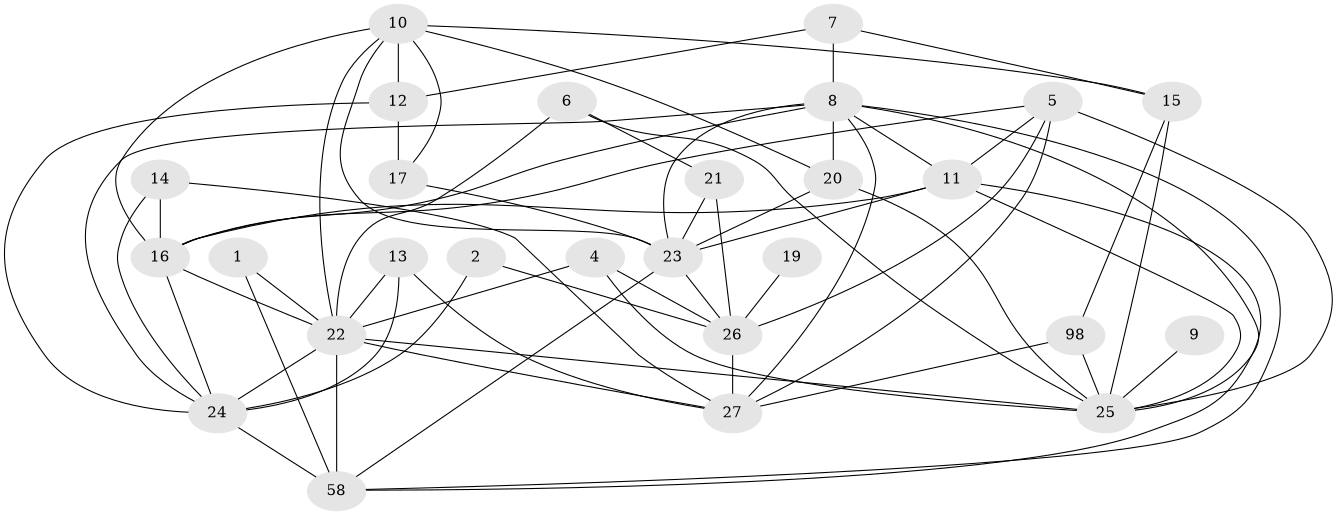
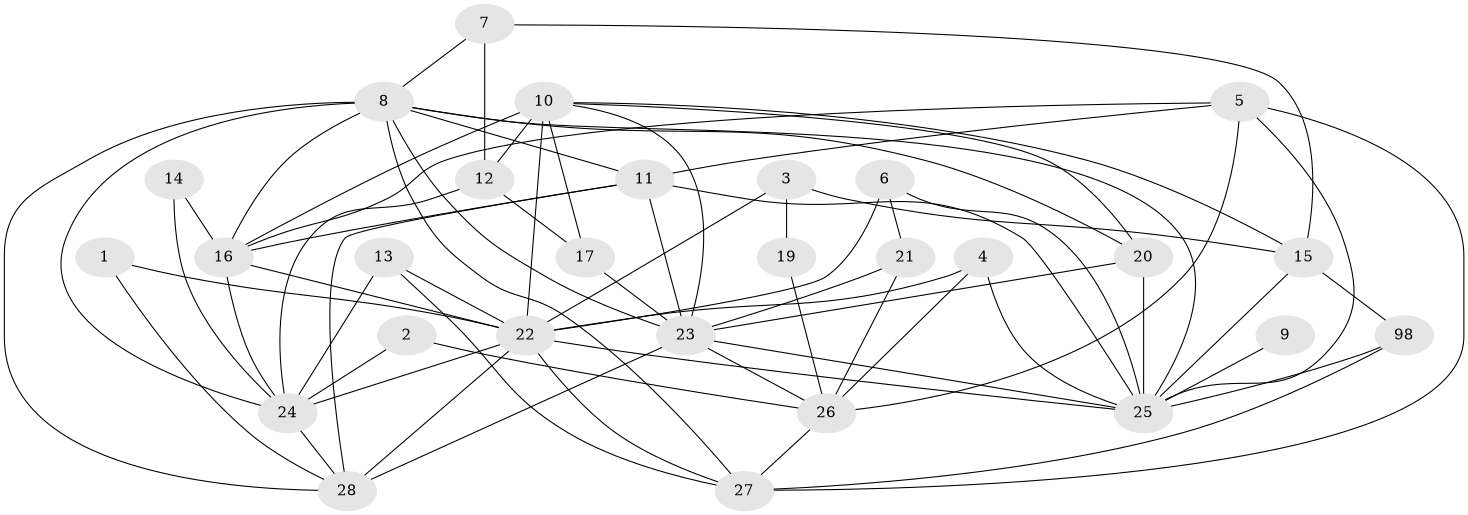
node "3": added
edge "14" -- "27": removed
edge "23" -- "25": added
node "58": label "58" -> "28"
